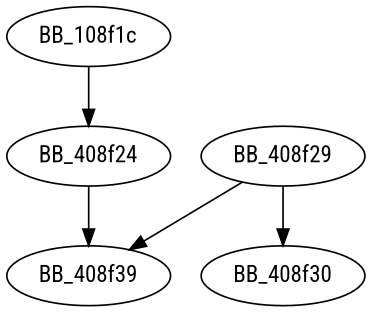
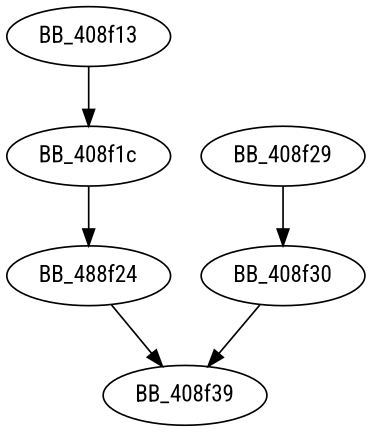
node "BB_408f13": added
node "BB_108f1c": label "BB_108f1c" -> "BB_408f1c"
node "BB_408f24": label "BB_408f24" -> "BB_488f24"
edge "BB_408f29" -> "BB_408f39": now "BB_408f30" -> "BB_408f39"
